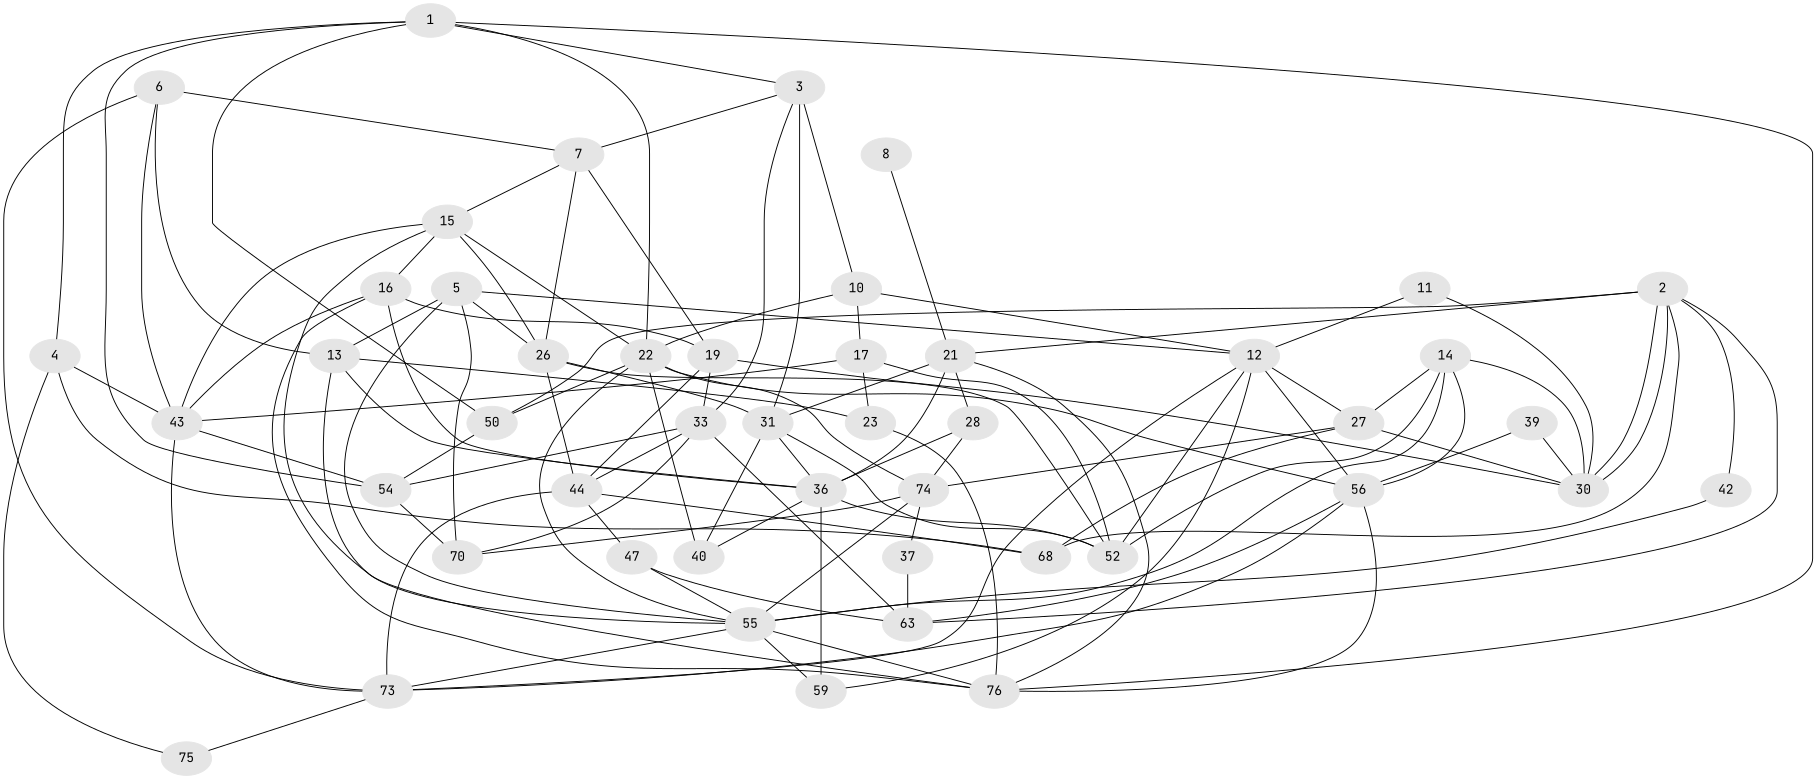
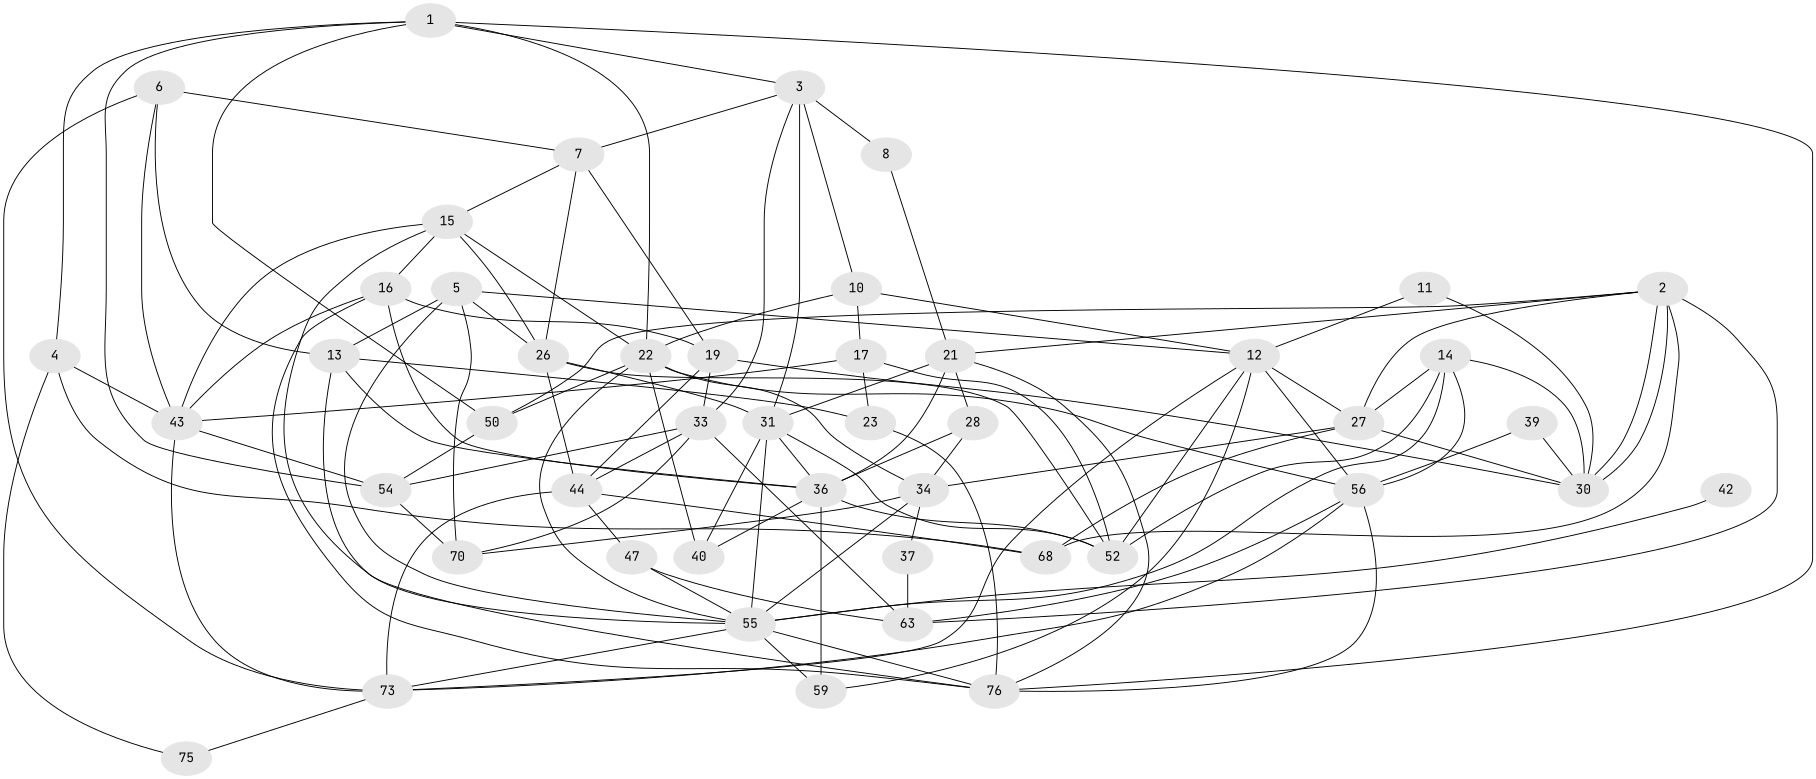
edge "3" -- "8": added
edge "2" -- "42": now "2" -- "27"
node "74": label "74" -> "34"
edge "31" -- "55": added
